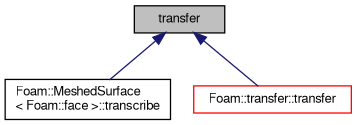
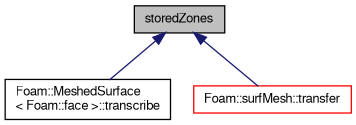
node "transfer": label "transfer" -> "storedZones"
node "Foam::transfer::transfer": label "Foam::transfer::transfer" -> "Foam::surfMesh::transfer"
